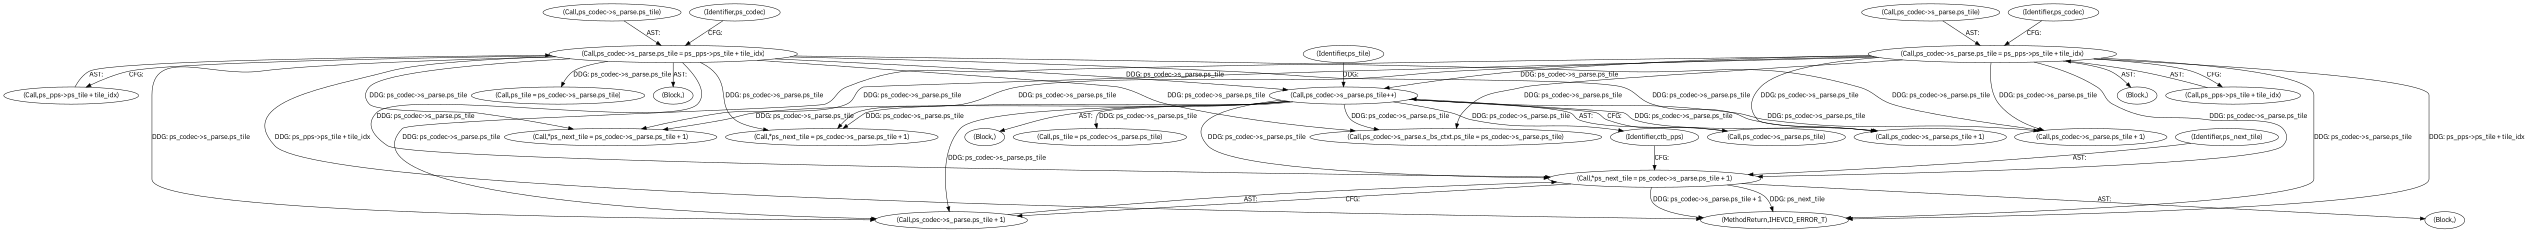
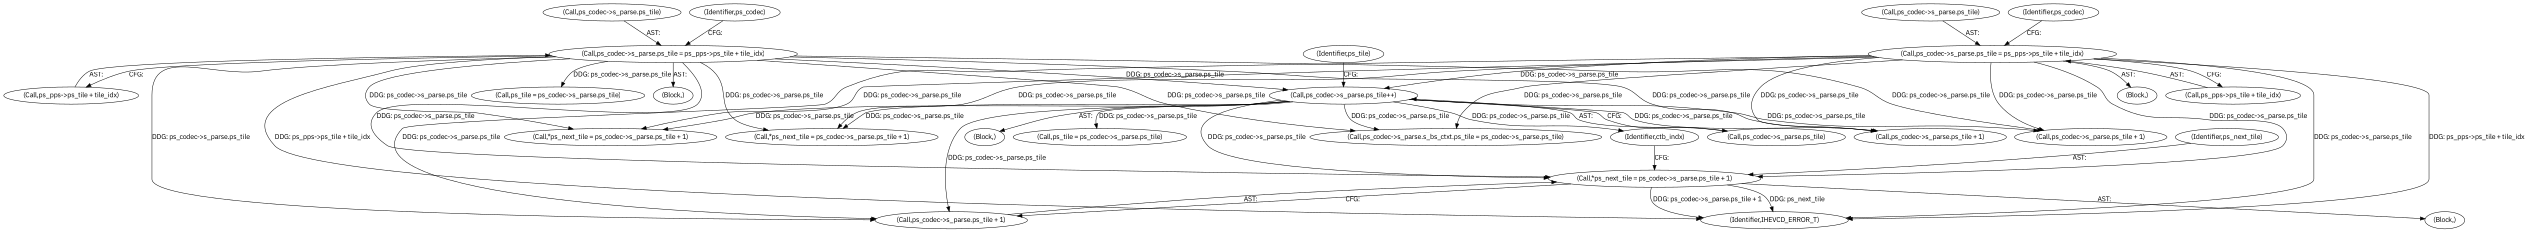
edge "(Identifier,ps_tile)" -> "(Call,ps_codec->s_parse.ps_tile++)": label "DDG: " -> "CFG: "
node "(Identifier,ctb_pps)": label "(Identifier,ctb_pps)" -> "(Identifier,ctb_indx)"
node "(MethodReturn,IHEVCD_ERROR_T)": label "(MethodReturn,IHEVCD_ERROR_T)" -> "(Identifier,IHEVCD_ERROR_T)"
